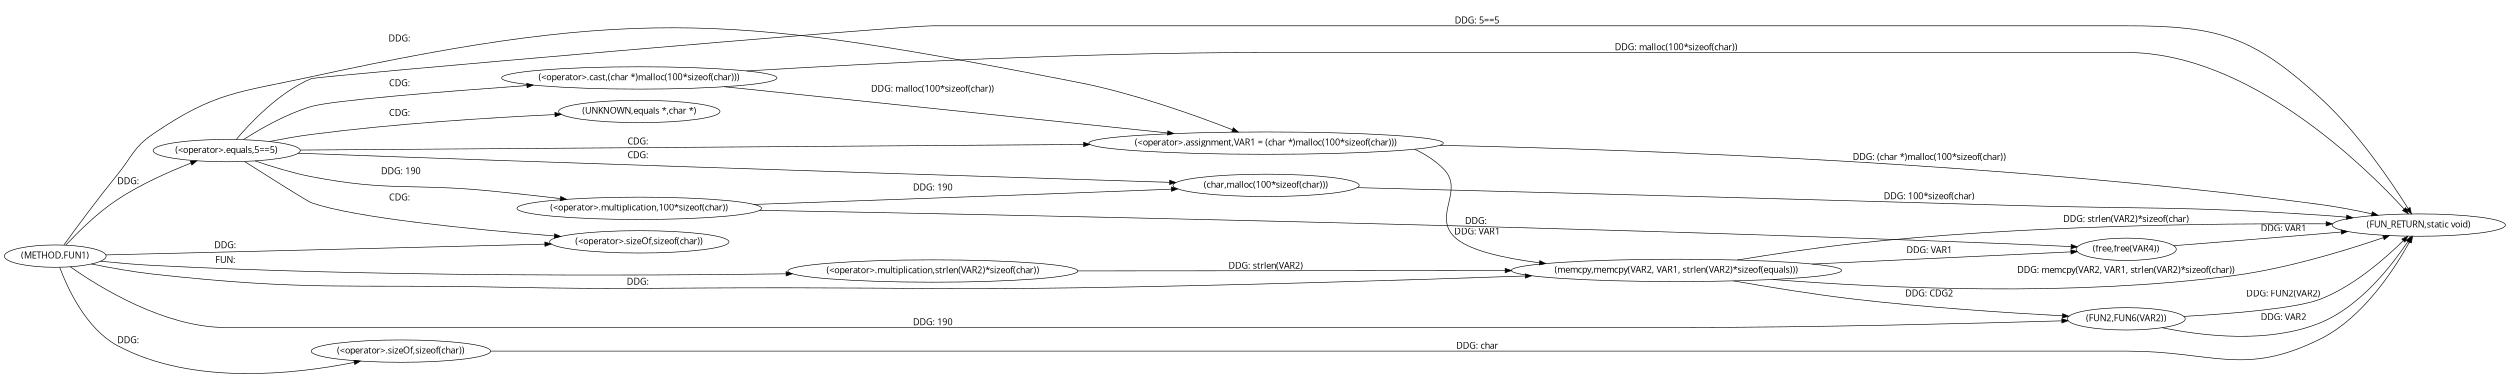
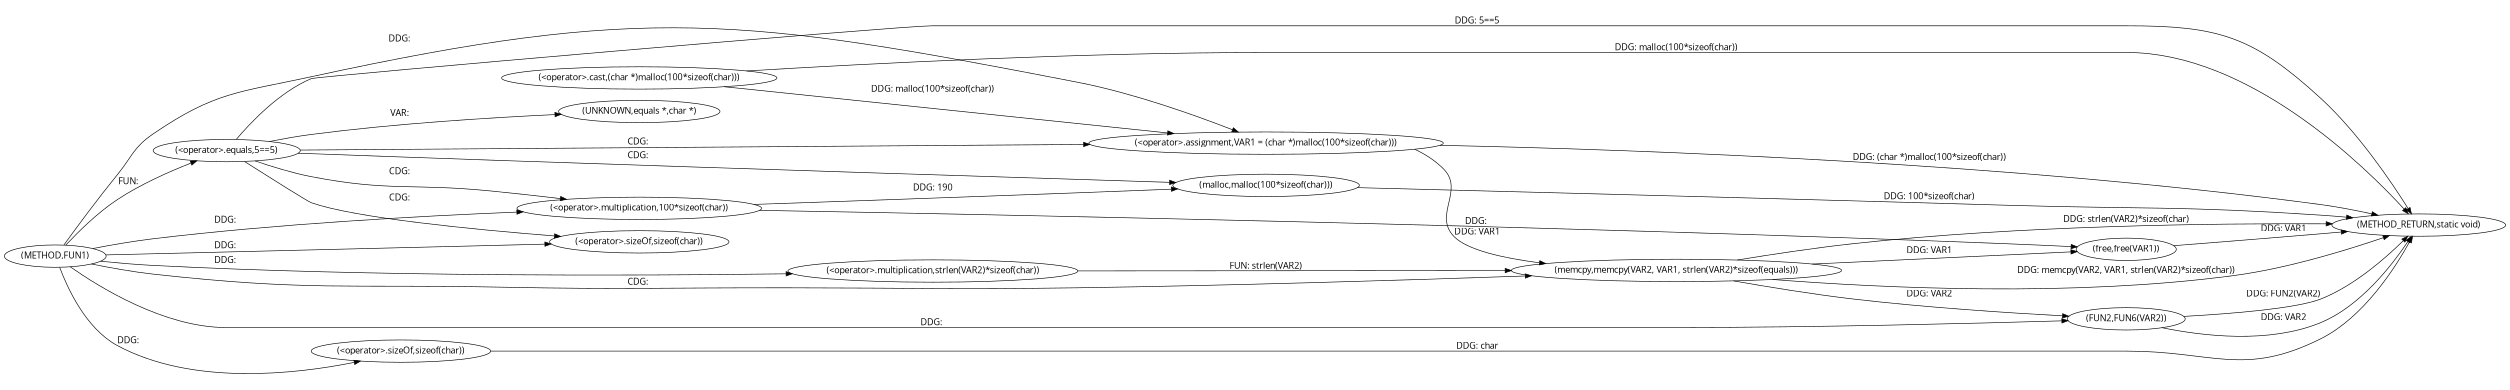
edge "(<operator>.equals,5==5)" -> "(<operator>.cast,(char *)malloc(100*sizeof(char)))": removed, label "CDG:"
edge "(<operator>.equals,5==5)" -> "(UNKNOWN,equals *,char *)": label "CDG: " -> "VAR: "
edge "(<operator>.equals,5==5)" -> "(<operator>.multiplication,100*sizeof(char))": label "DDG: 190" -> "CDG: "
edge "(METHOD,FUN1)" -> "(<operator>.equals,5==5)": label "DDG: " -> "FUN: "
node "(char,malloc(100*sizeof(char)))": label "(char,malloc(100*sizeof(char)))" -> "(malloc,malloc(100*sizeof(char)))"
edge "(METHOD,FUN1)" -> "(<operator>.multiplication,100*sizeof(char))": added, label "DDG:"
node "(FUN_RETURN,static void)": label "(FUN_RETURN,static void)" -> "(METHOD_RETURN,static void)"
node "(free,free(VAR4))": label "(free,free(VAR4))" -> "(free,free(VAR1))"
edge "(METHOD,FUN1)" -> "(<operator>.multiplication,strlen(VAR2)*sizeof(char))": label "FUN: " -> "DDG: "
edge "(<operator>.multiplication,strlen(VAR2)*sizeof(char))" -> "(memcpy,memcpy(VAR2, VAR1, strlen(VAR2)*sizeof(equals)))": label "DDG: strlen(VAR2)" -> "FUN: strlen(VAR2)"
edge "(METHOD,FUN1)" -> "(memcpy,memcpy(VAR2, VAR1, strlen(VAR2)*sizeof(equals)))": label "DDG: " -> "CDG: "
edge "(memcpy,memcpy(VAR2, VAR1, strlen(VAR2)*sizeof(equals)))" -> "(FUN2,FUN6(VAR2))": label "DDG: CDG2" -> "DDG: VAR2"
edge "(METHOD,FUN1)" -> "(FUN2,FUN6(VAR2))": label "DDG: 190" -> "DDG: "
